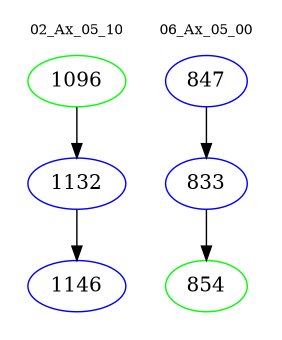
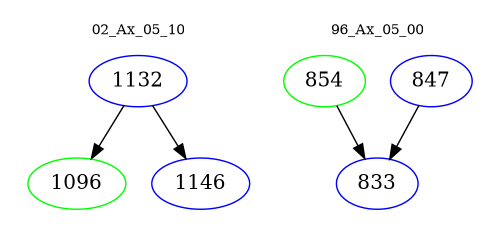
cluster "06_Ax_05_00": label "06_Ax_05_00" -> "96_Ax_05_00"
edge "1096" -> "1132": reversed
edge "833" -> "854": reversed
